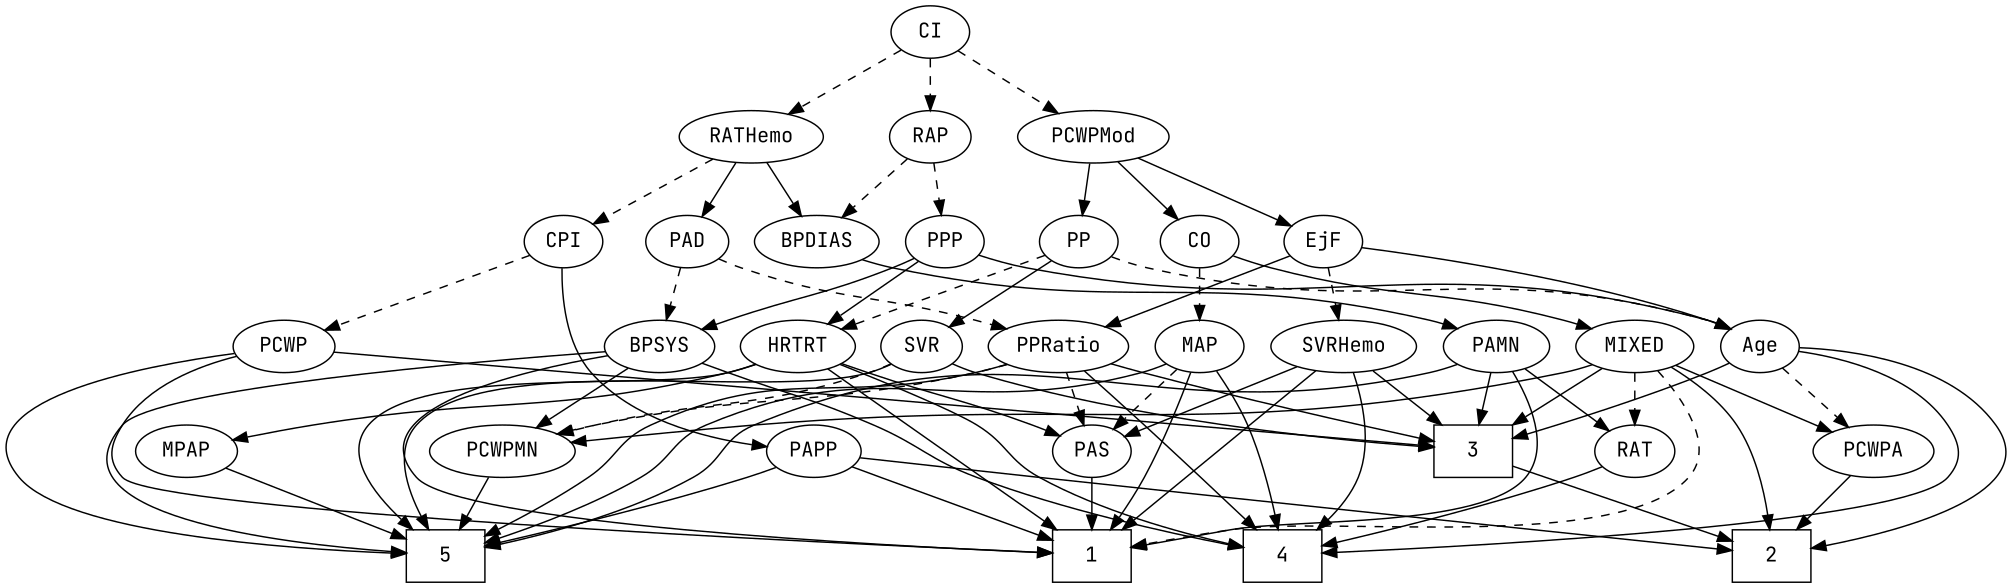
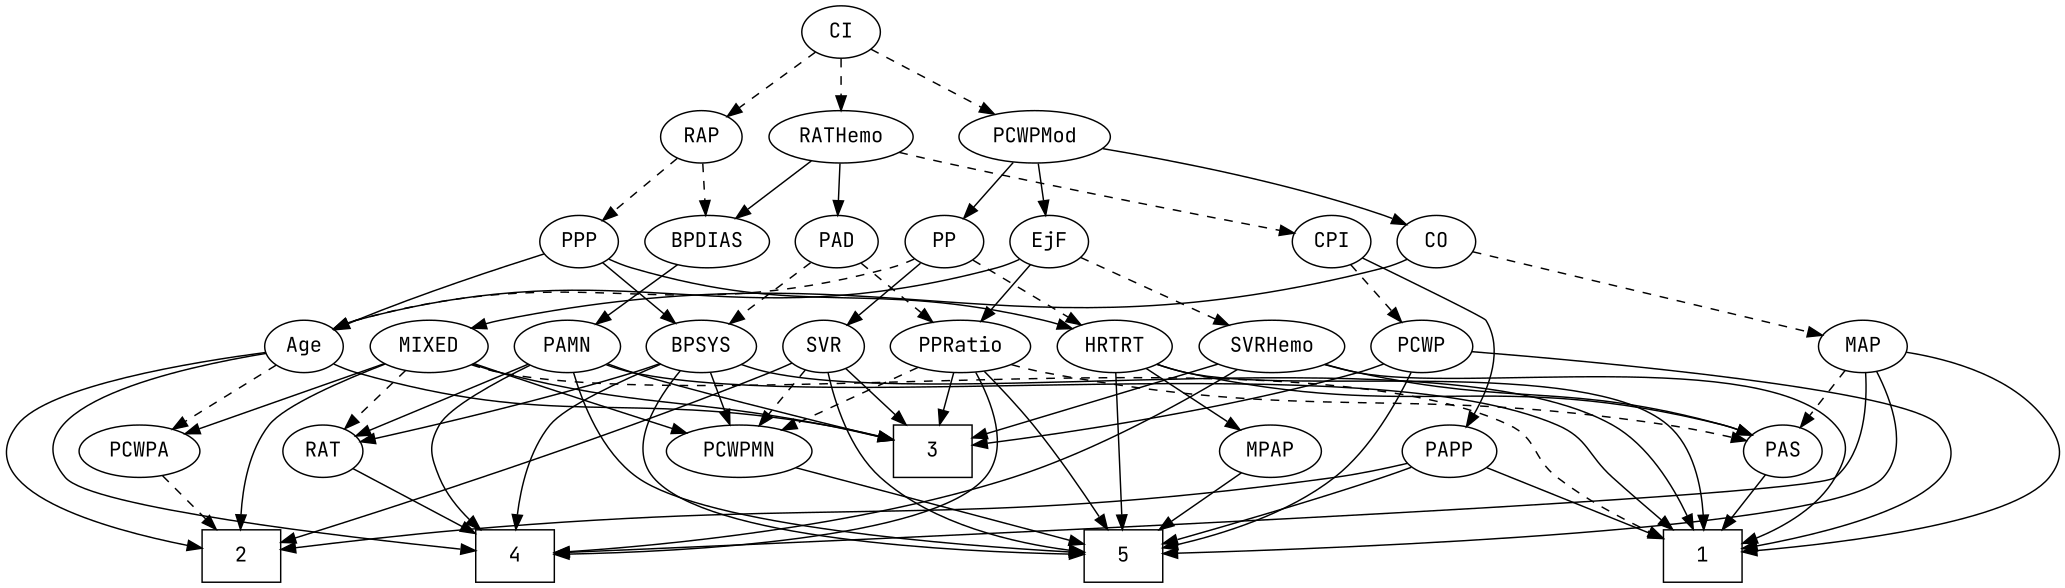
edge "BPSYS" -> "RAT": added
edge "HRTRT" -> "4": now "PAMN" -> "4"
edge "PCWPA" -> "2": style solid -> dashed
edge "3" -> "2": now "SVR" -> "2"
